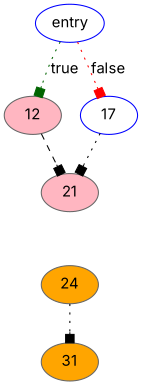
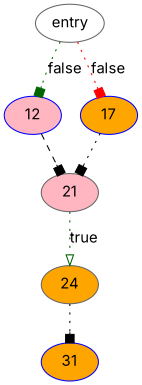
node "entry": color blue -> gray40
edge "entry" -> "12": label "true" -> "false"
node "12": color gray40 -> blue
node "17": fillcolor white -> orange
edge "21" -> "24": added, label "true"
node "31": color gray40 -> blue
